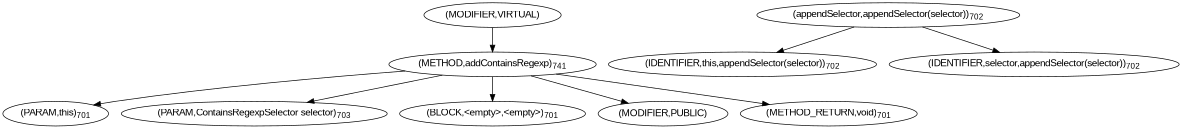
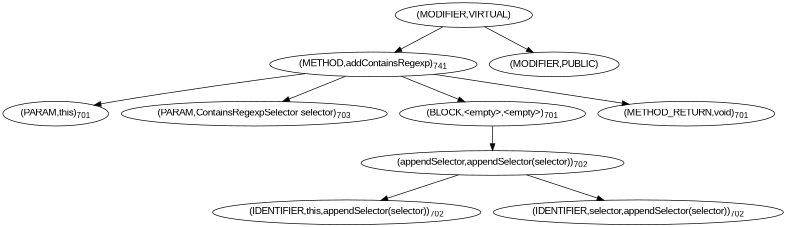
edge "(METHOD,addContainsRegexp)" -> "(MODIFIER,PUBLIC)": now "(MODIFIER,VIRTUAL)" -> "(MODIFIER,PUBLIC)"
edge "(BLOCK,<empty>,<empty>)" -> "(appendSelector,appendSelector(selector))": added
